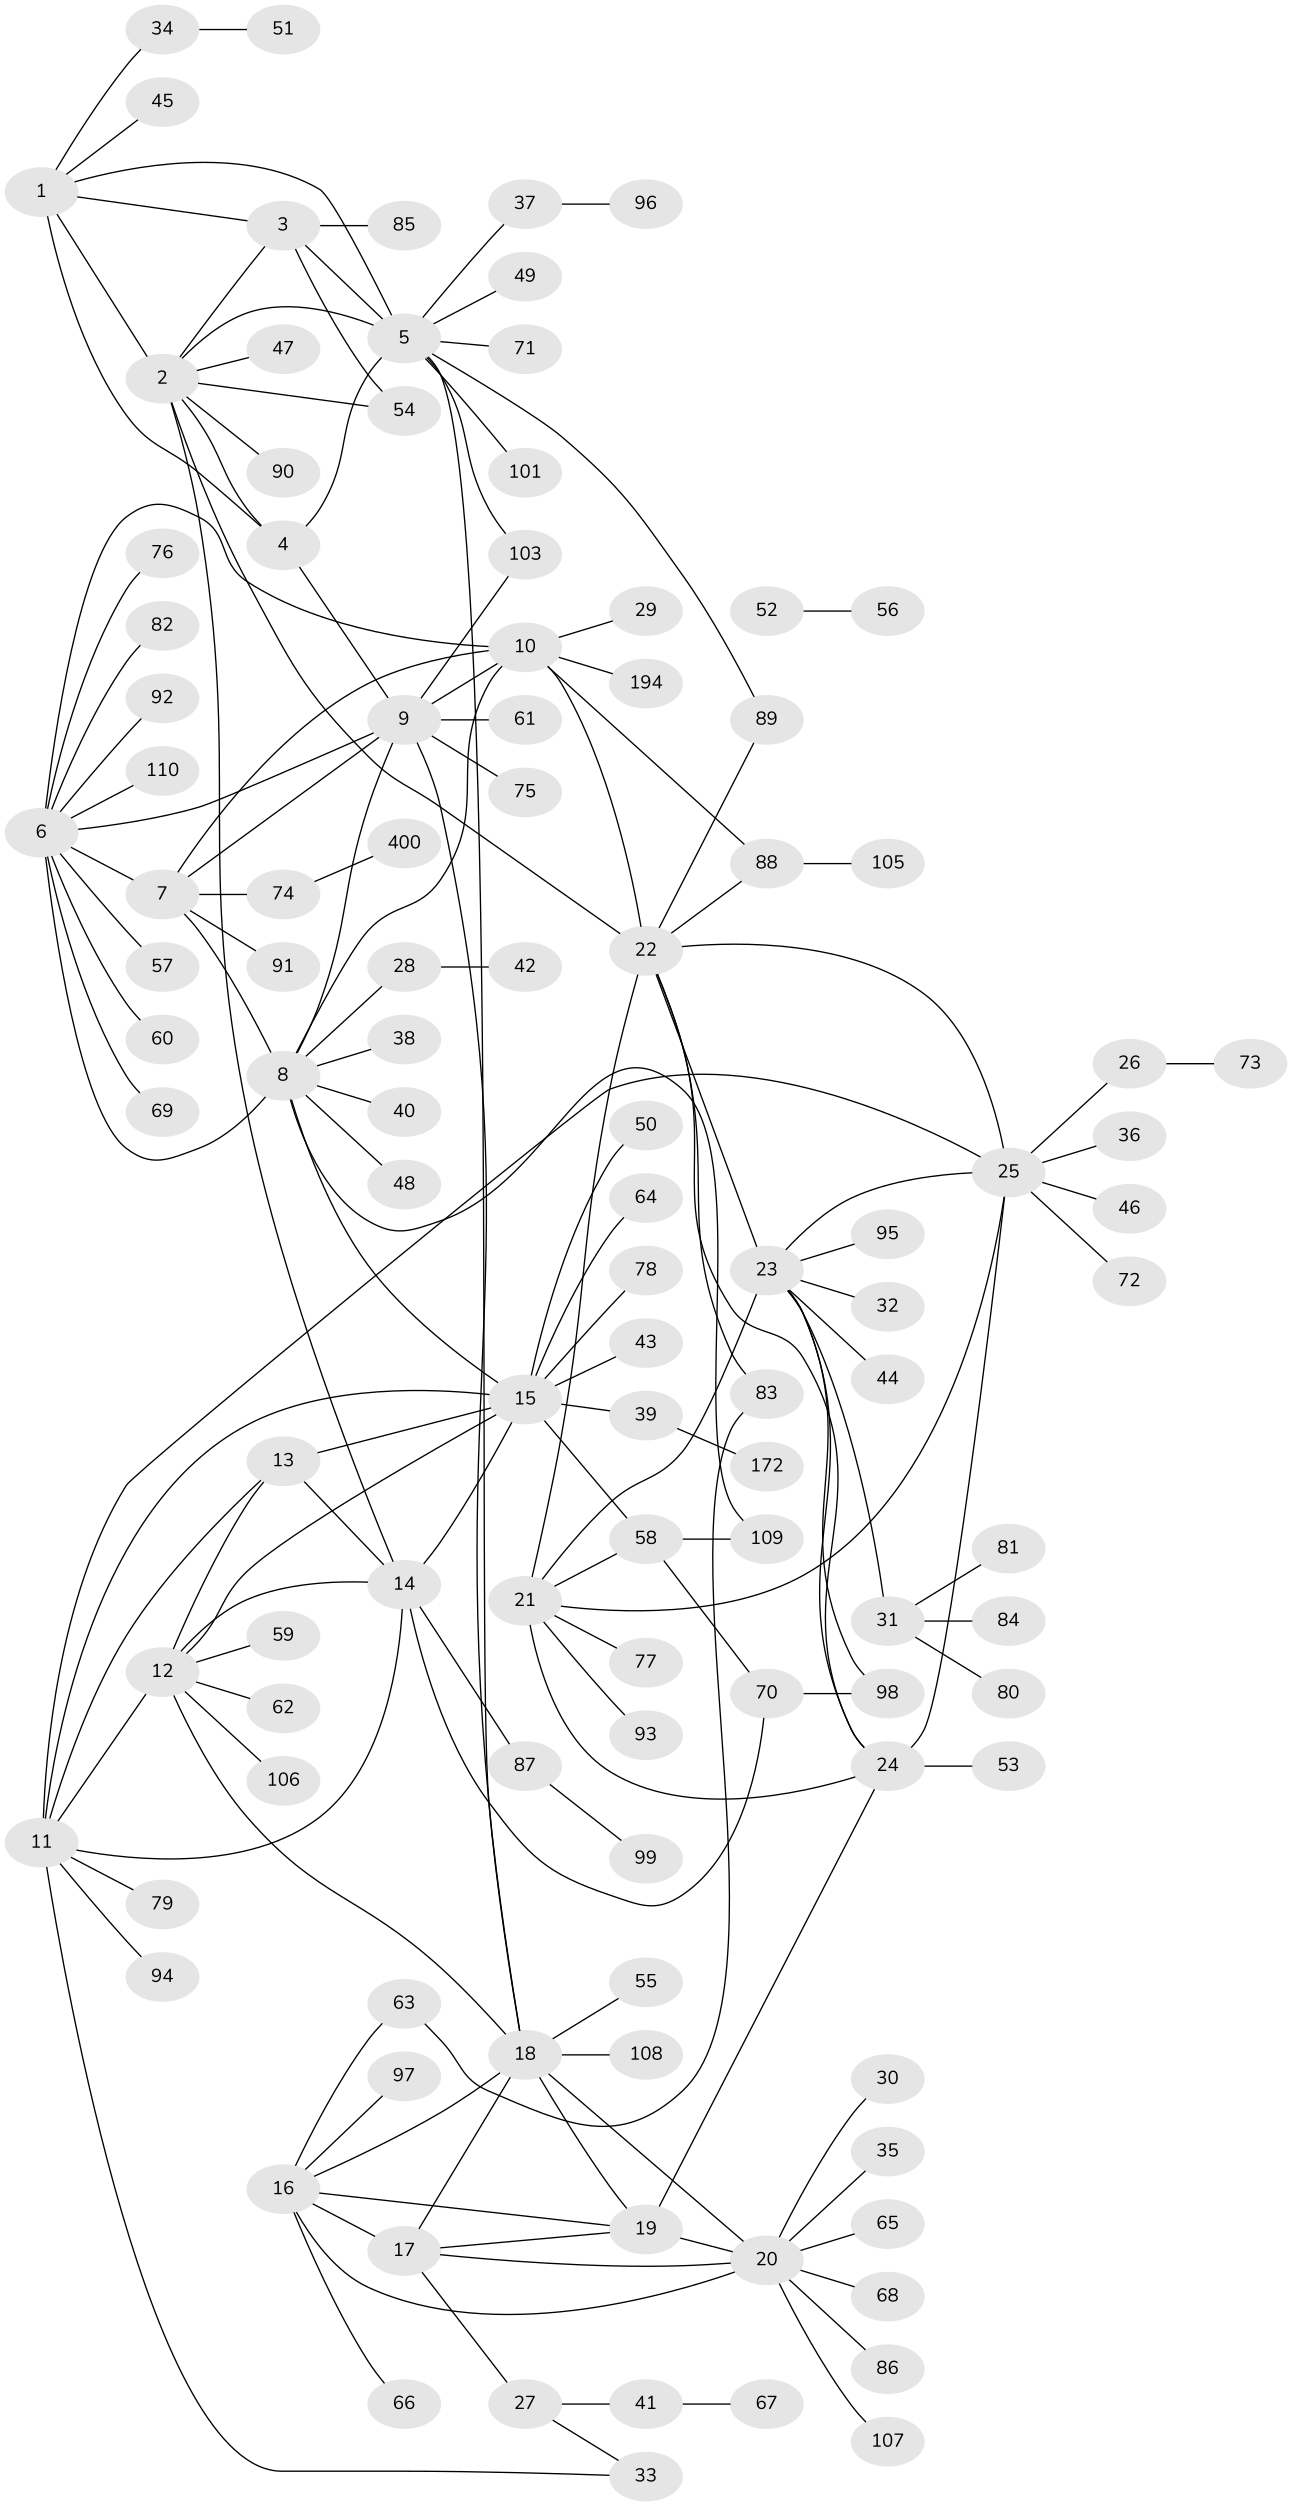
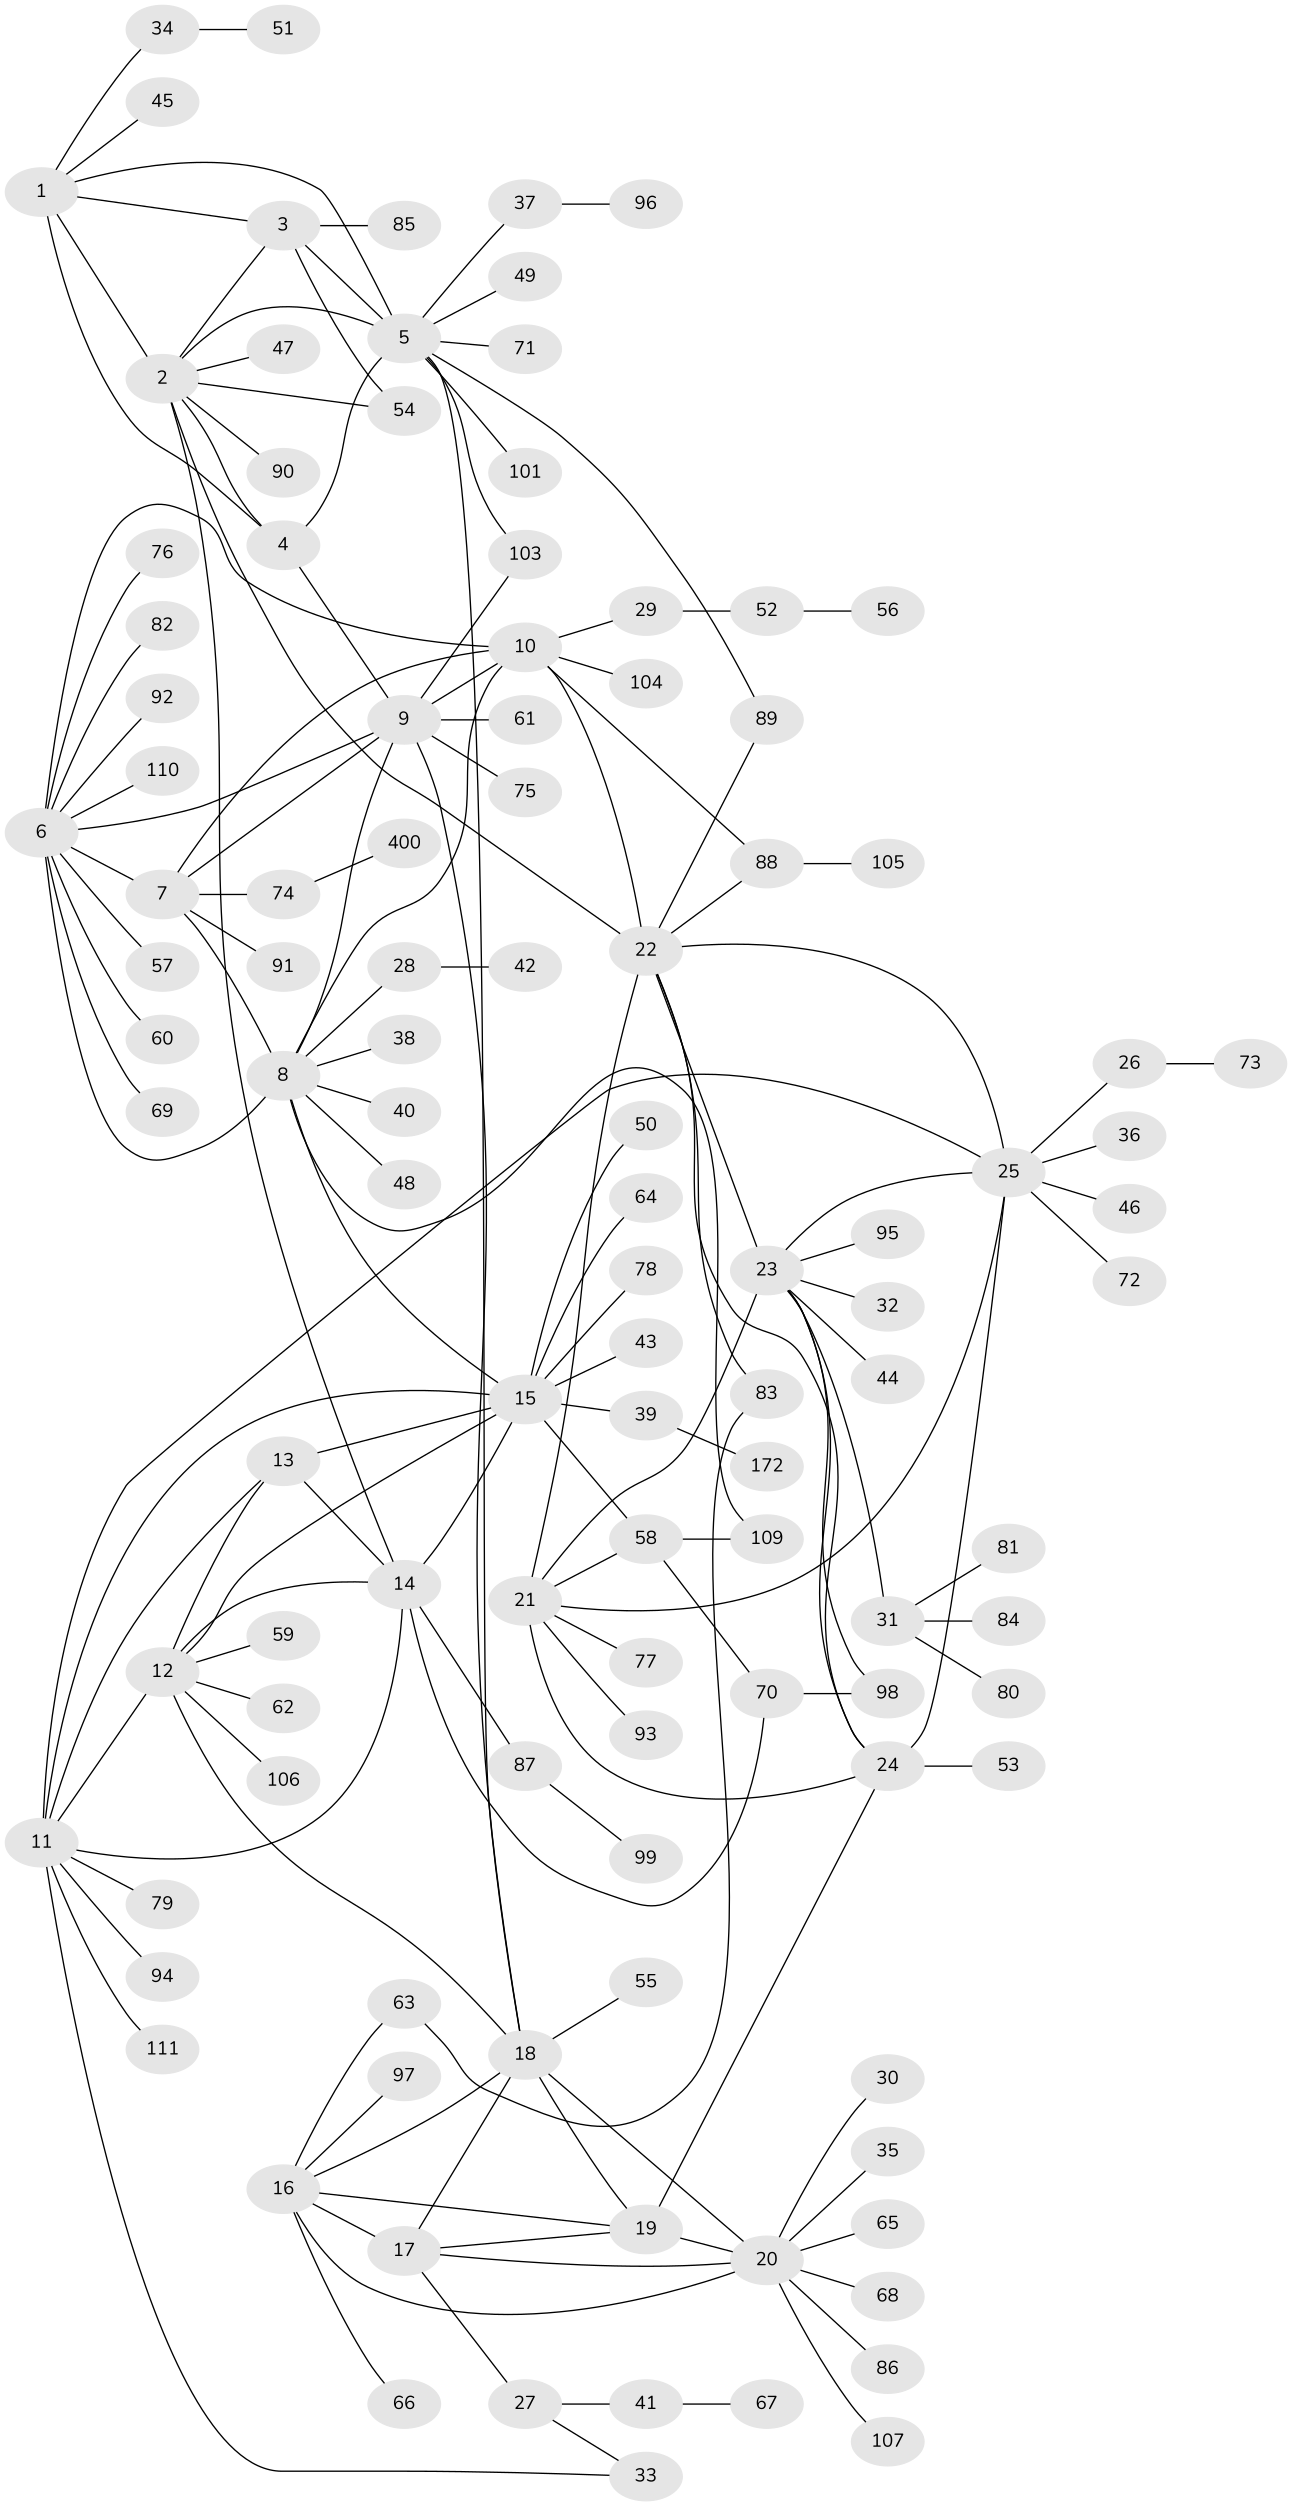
edge "29" -- "52": added
node "194": label "194" -> "104"
node "111": added
node "108": removed
